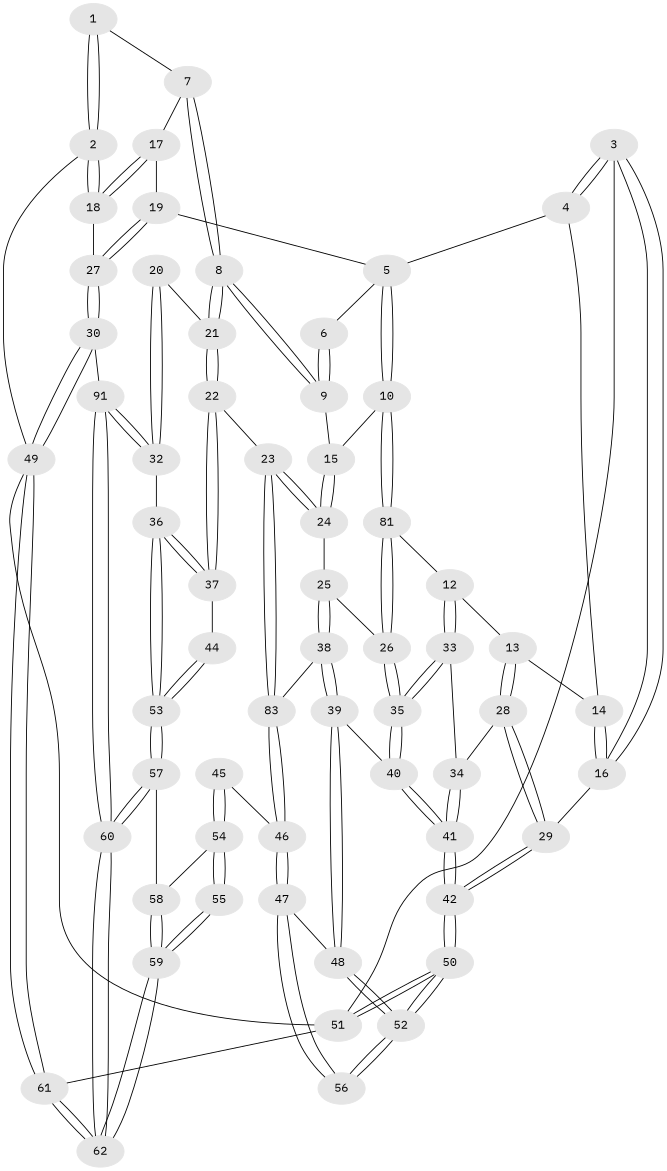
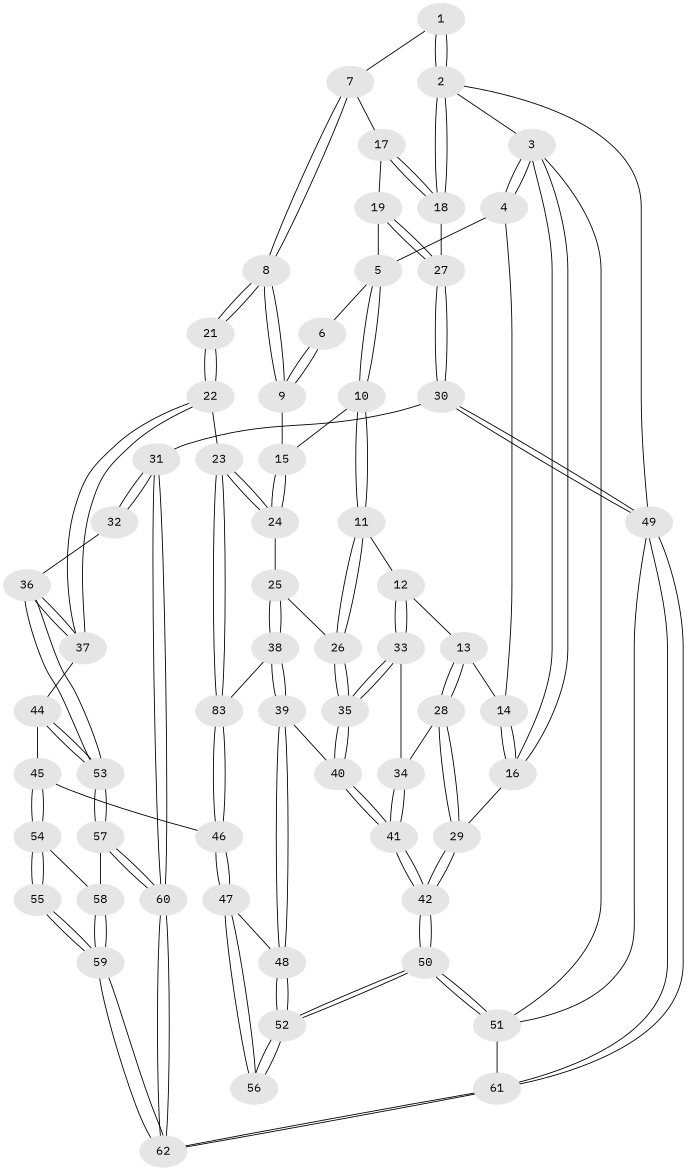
edge "2" -- "3": added
node "20": removed
node "91": label "91" -> "31"
node "81": label "81" -> "11"
edge "44" -- "45": added
